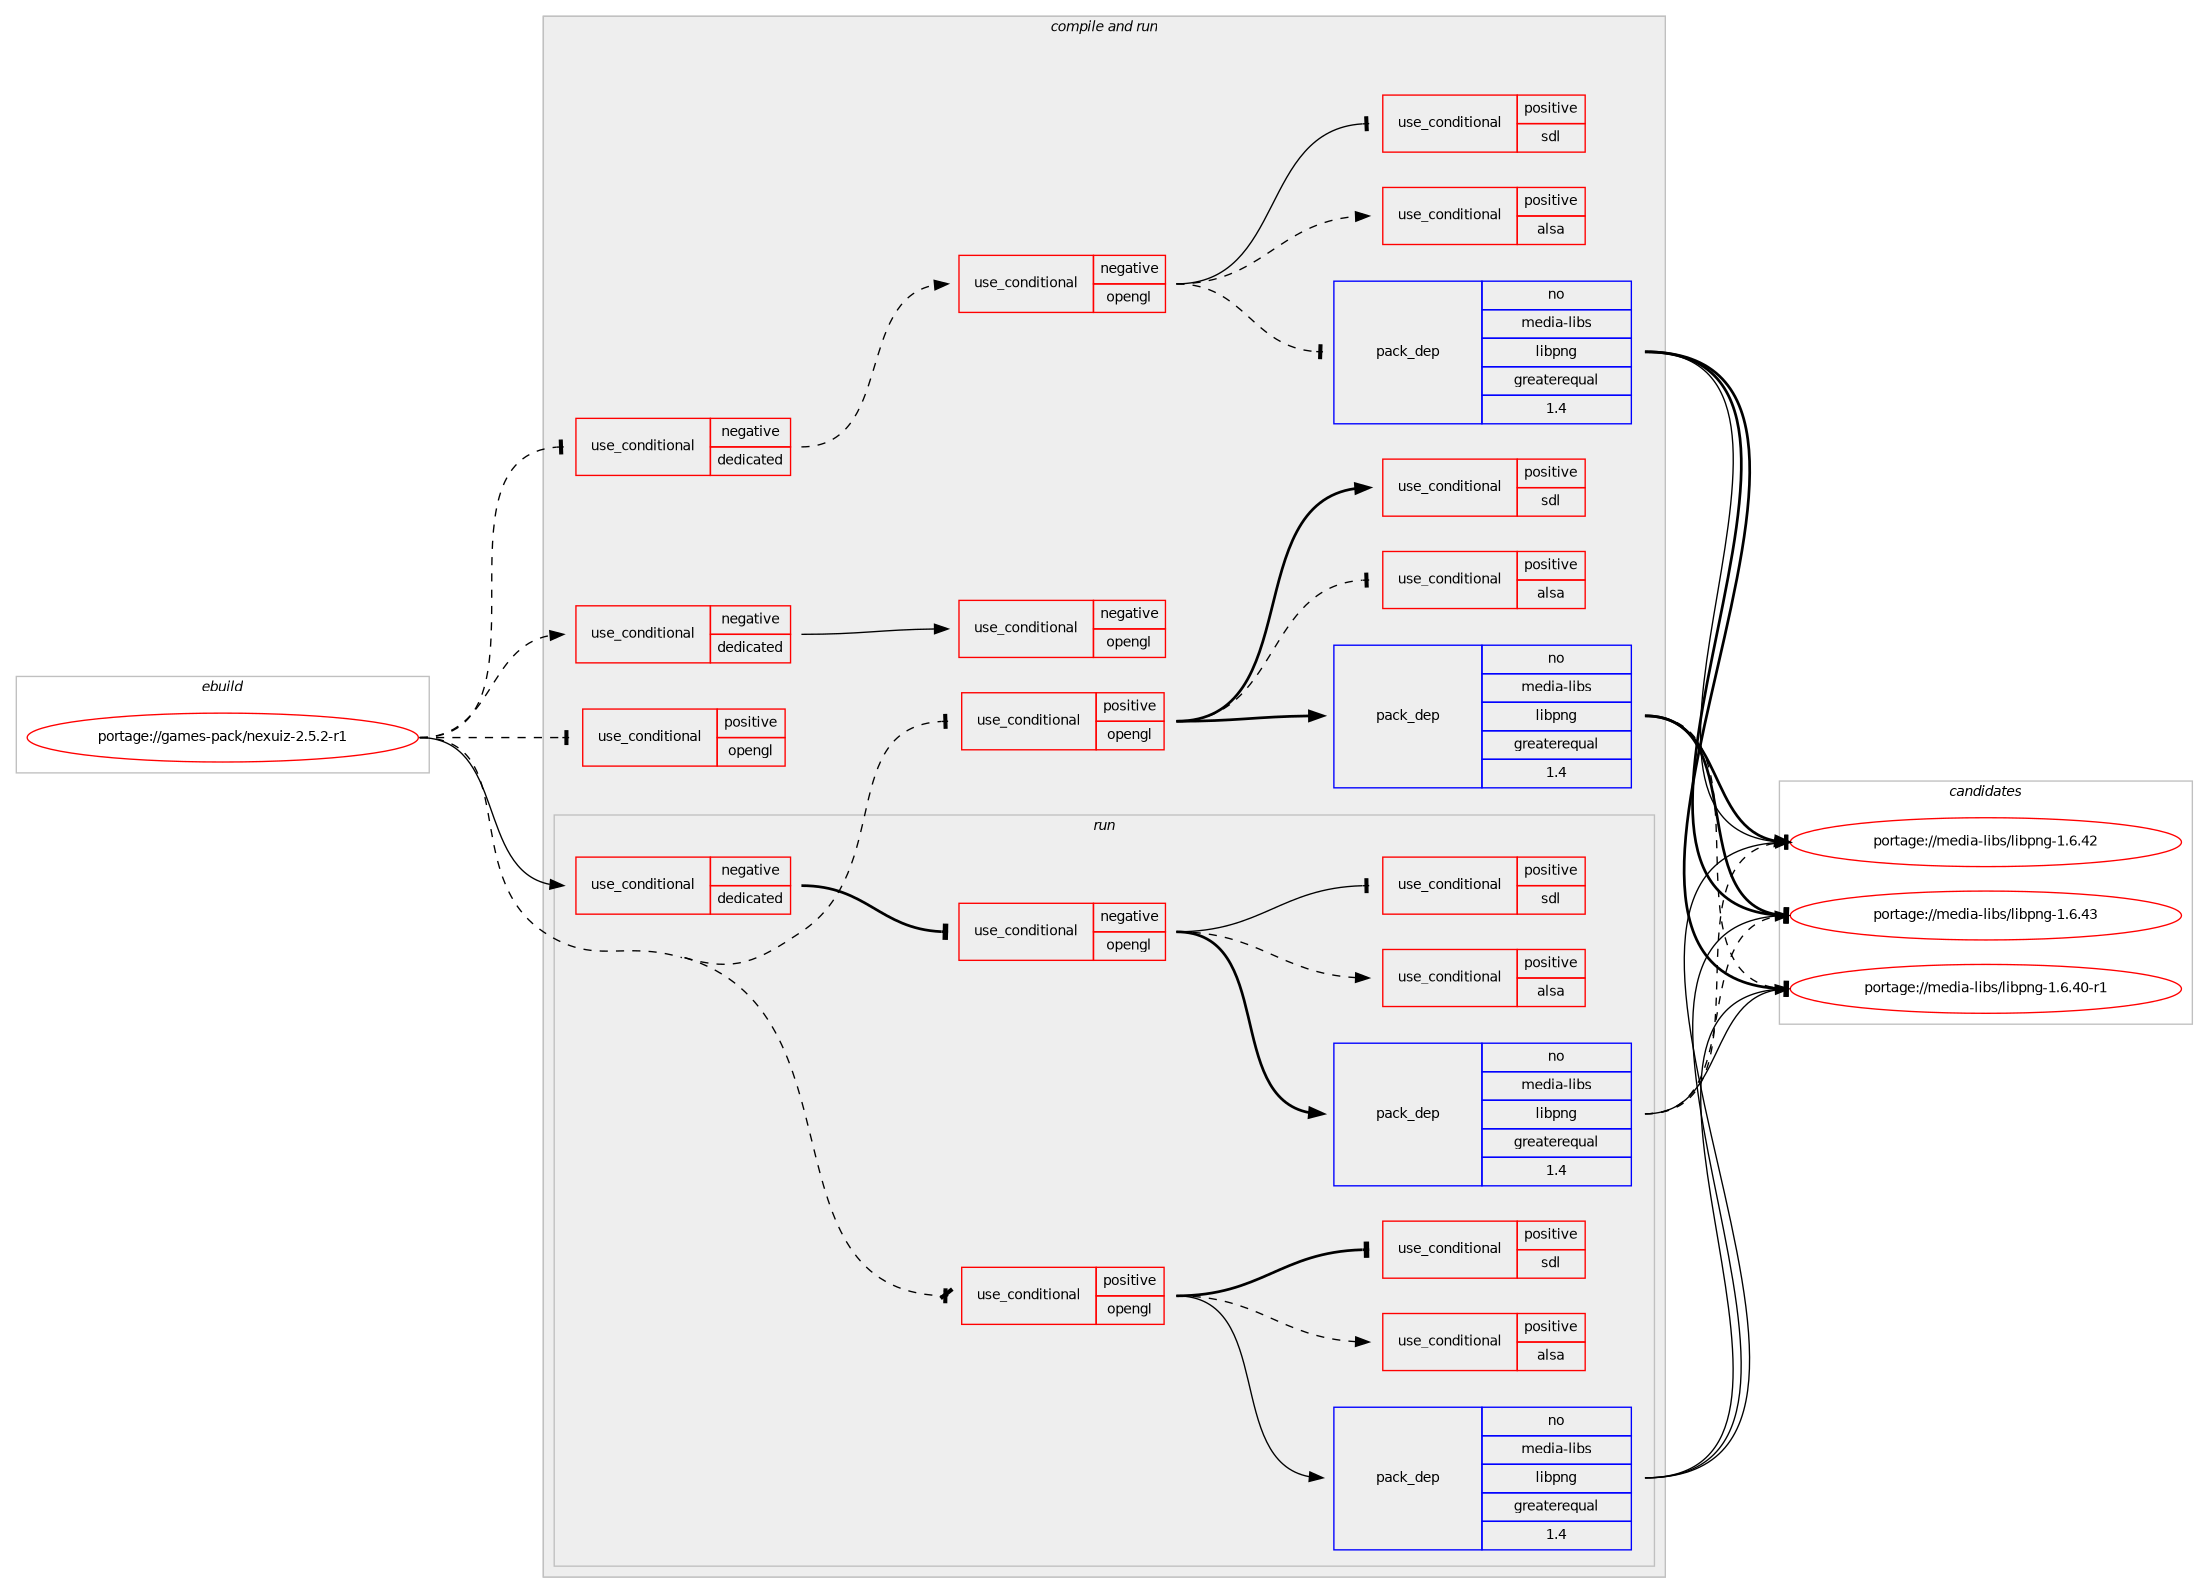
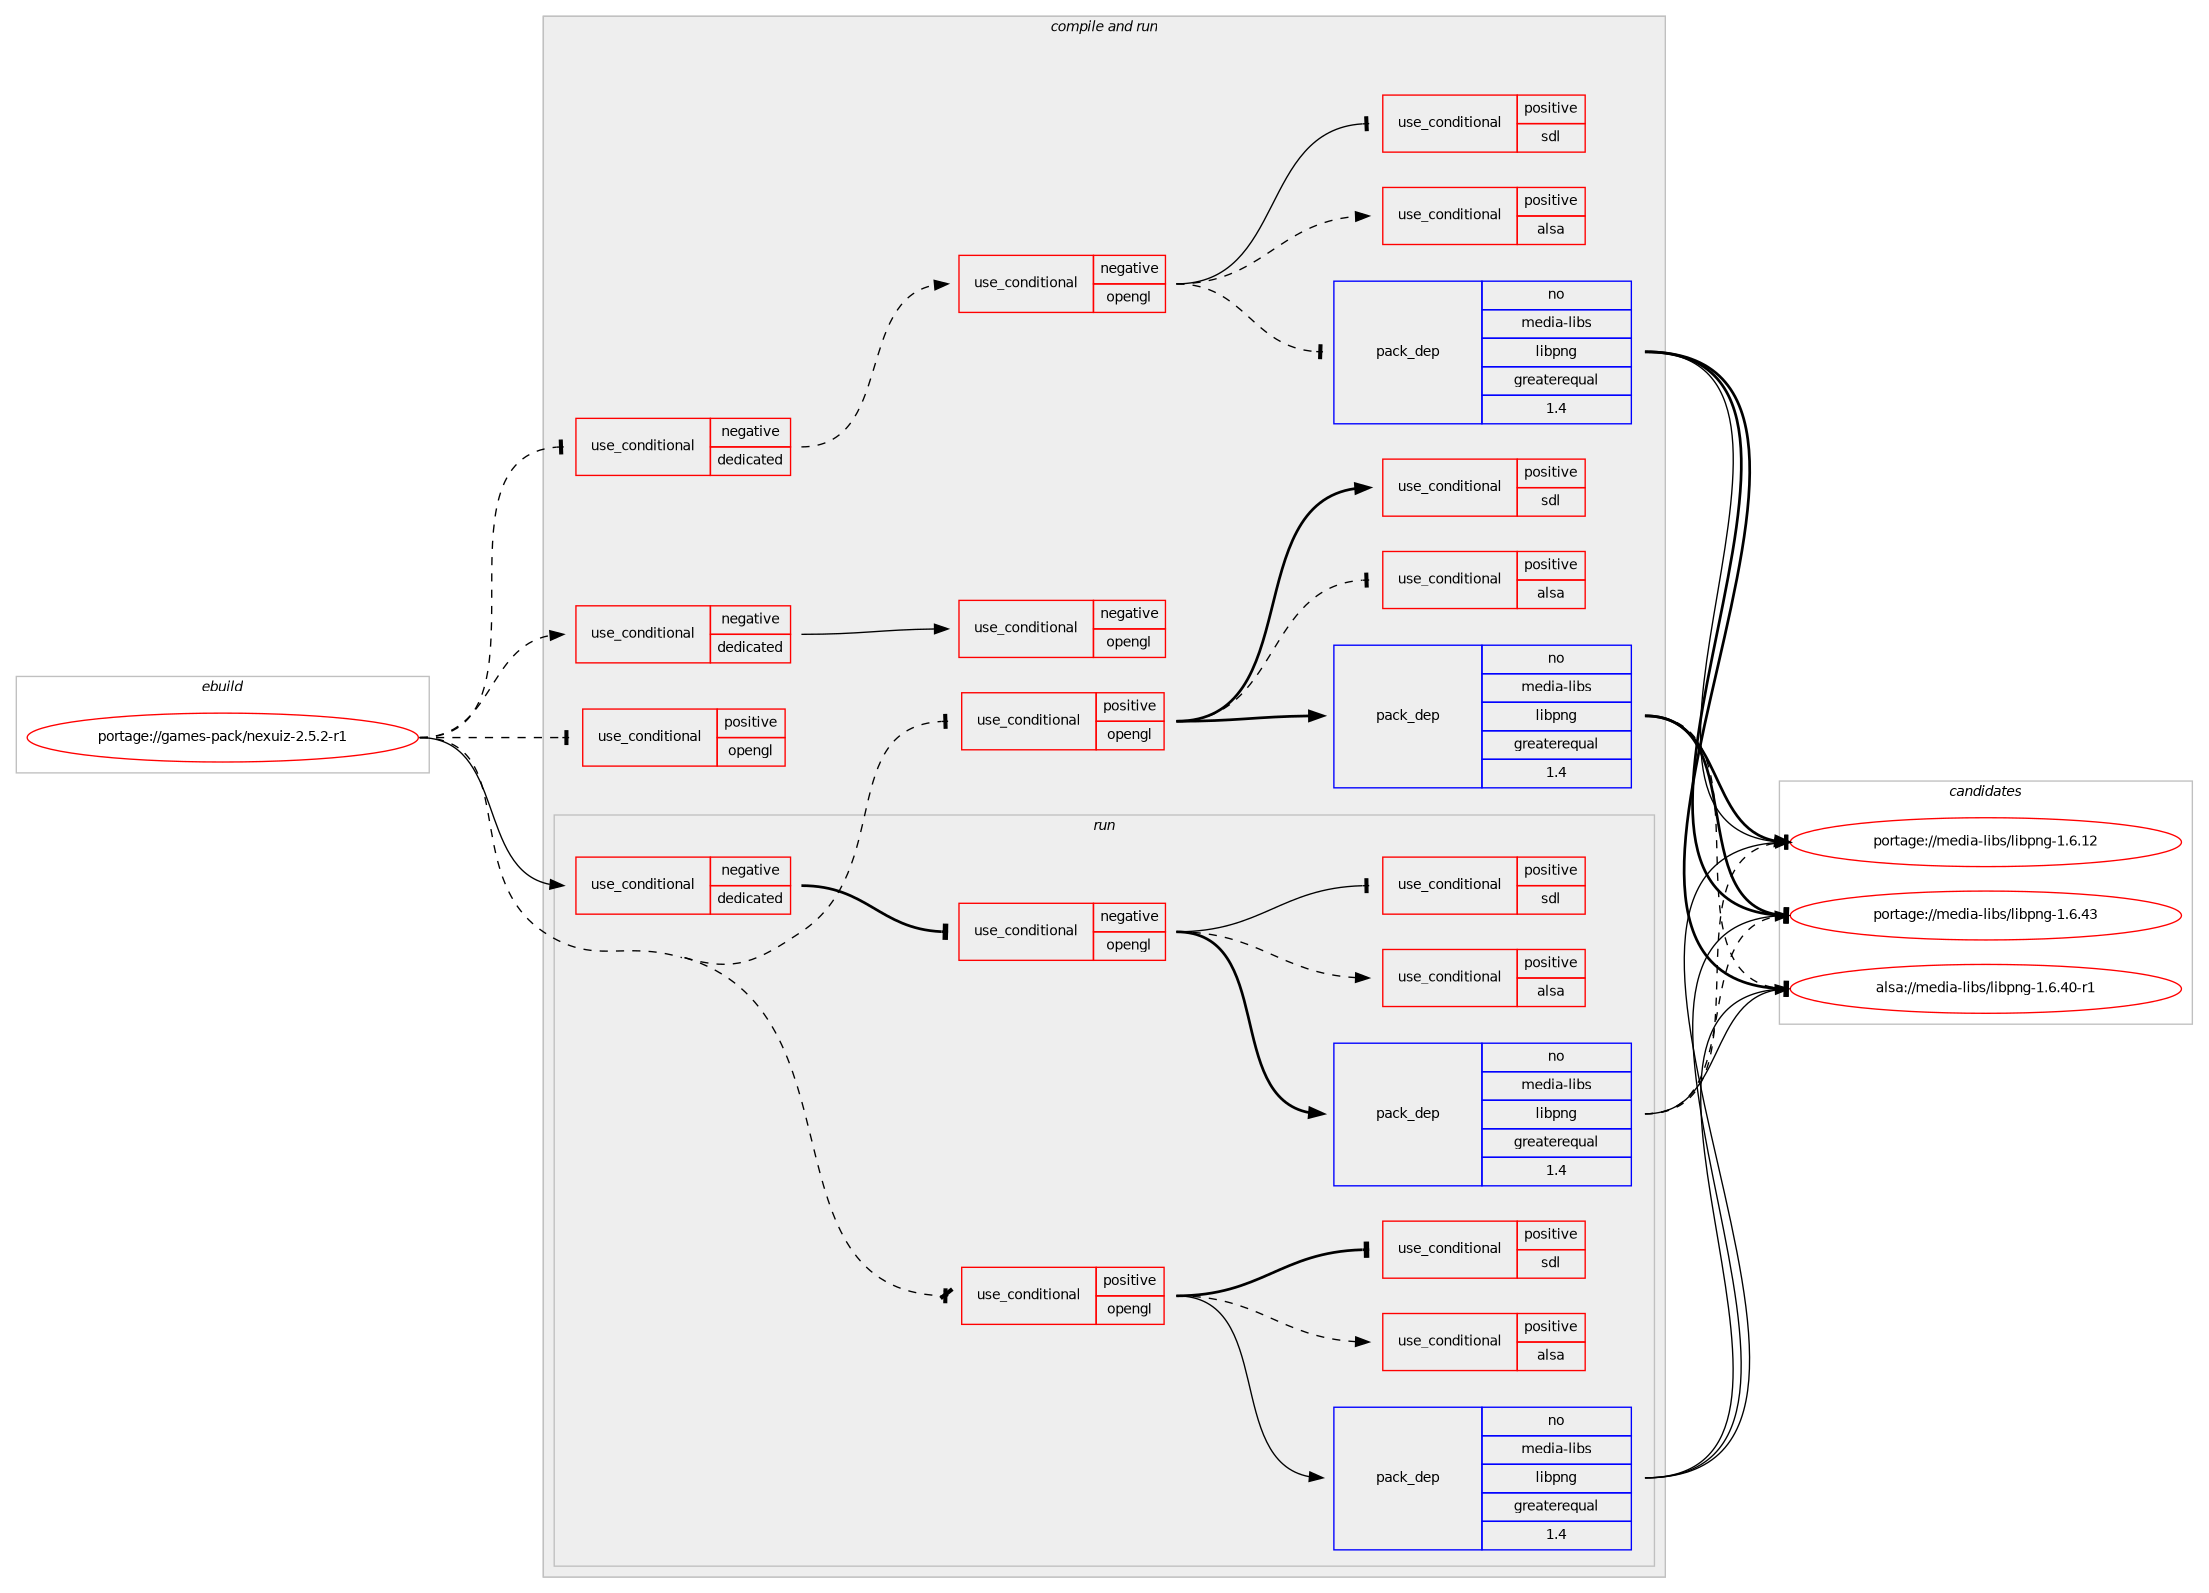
node "portage://media-libs/libpng-1.6.42": label "portage://media-libs/libpng-1.6.42" -> "portage://media-libs/libpng-1.6.12"
node "portage://media-libs/libpng-1.6.40-r1": label "portage://media-libs/libpng-1.6.40-r1" -> "alsa://media-libs/libpng-1.6.40-r1"
